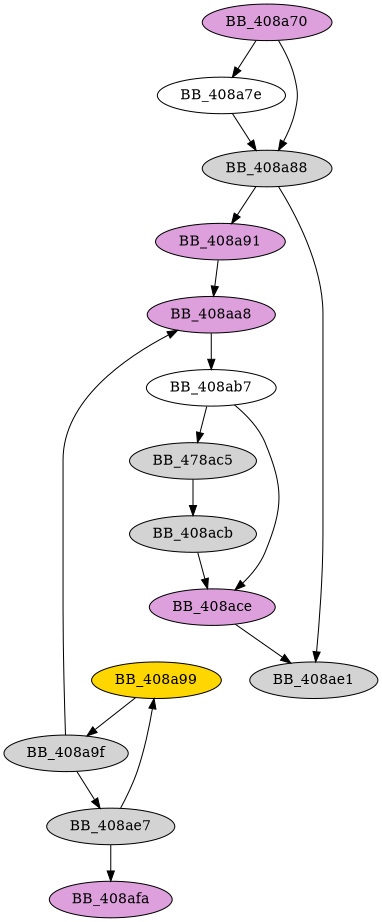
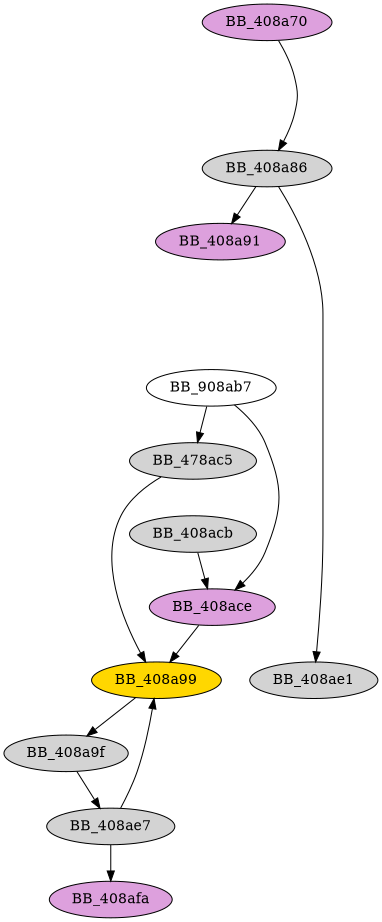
node "BB_408a7e": removed
node "BB_408a88": label "BB_408a88" -> "BB_408a86"
node "BB_408aa8": removed
node "BB_408ab7": label "BB_408ab7" -> "BB_908ab7"
edge "BB_478ac5" -> "BB_408acb": now "BB_478ac5" -> "BB_408a99"
edge "BB_408ace" -> "BB_408ae1": now "BB_408ace" -> "BB_408a99"
